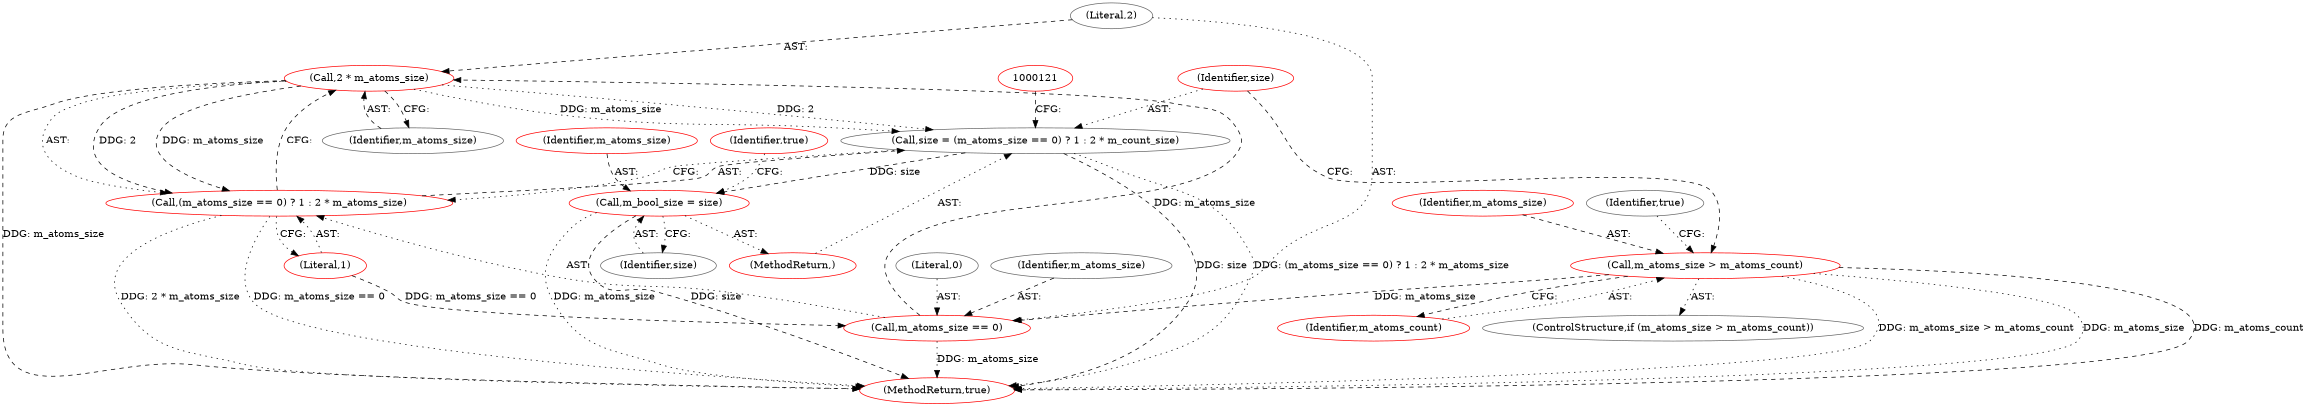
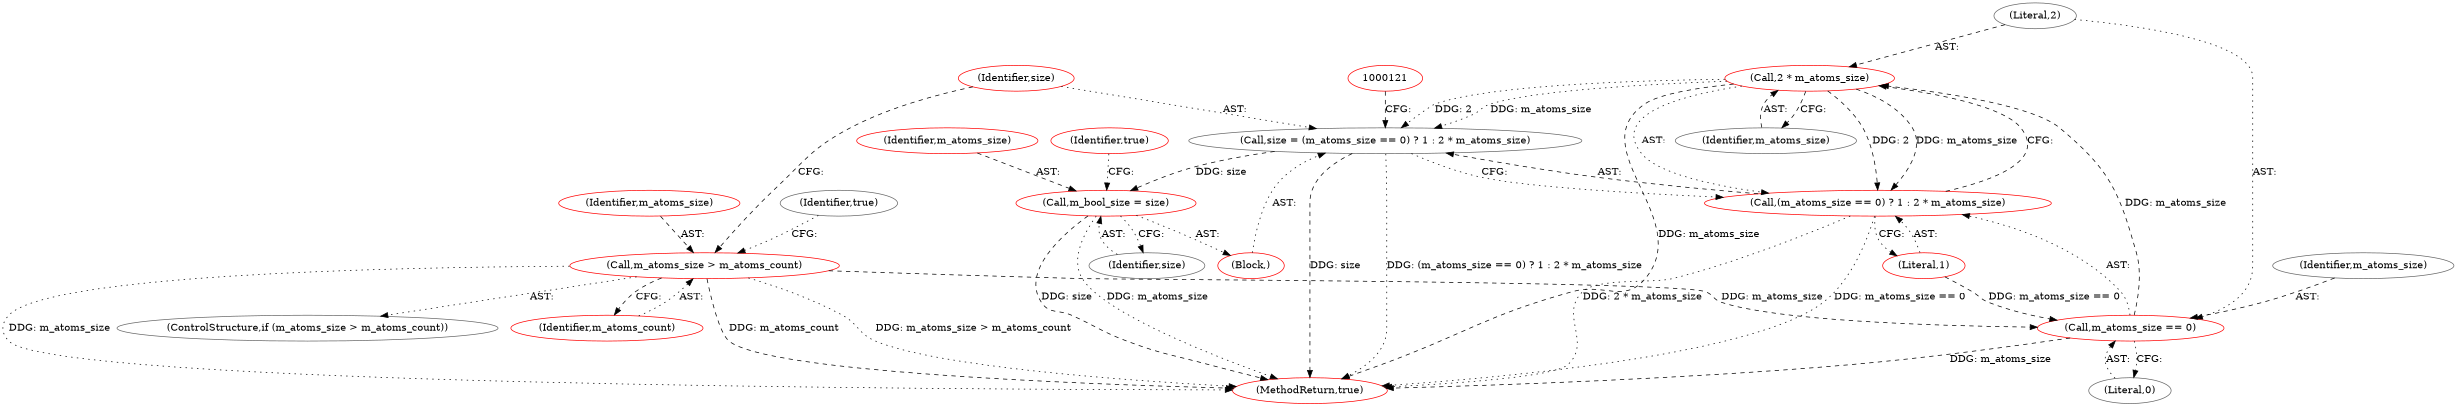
node "(Call,size = (m_atoms_size == 0) ? 1 : 2 * m_count_size)": label "(Call,size = (m_atoms_size == 0) ? 1 : 2 * m_count_size)" -> "(Call,size = (m_atoms_size == 0) ? 1 : 2 * m_atoms_size)"
node "(MethodReturn,)": label "(MethodReturn,)" -> "(Block,)"
edge "(Call,m_atoms_size == 0)" -> "(MethodReturn,true)": style dotted -> dashed
edge "(Call,m_atoms_size == 0)" -> "(Literal,0)": added, label "CFG:"
